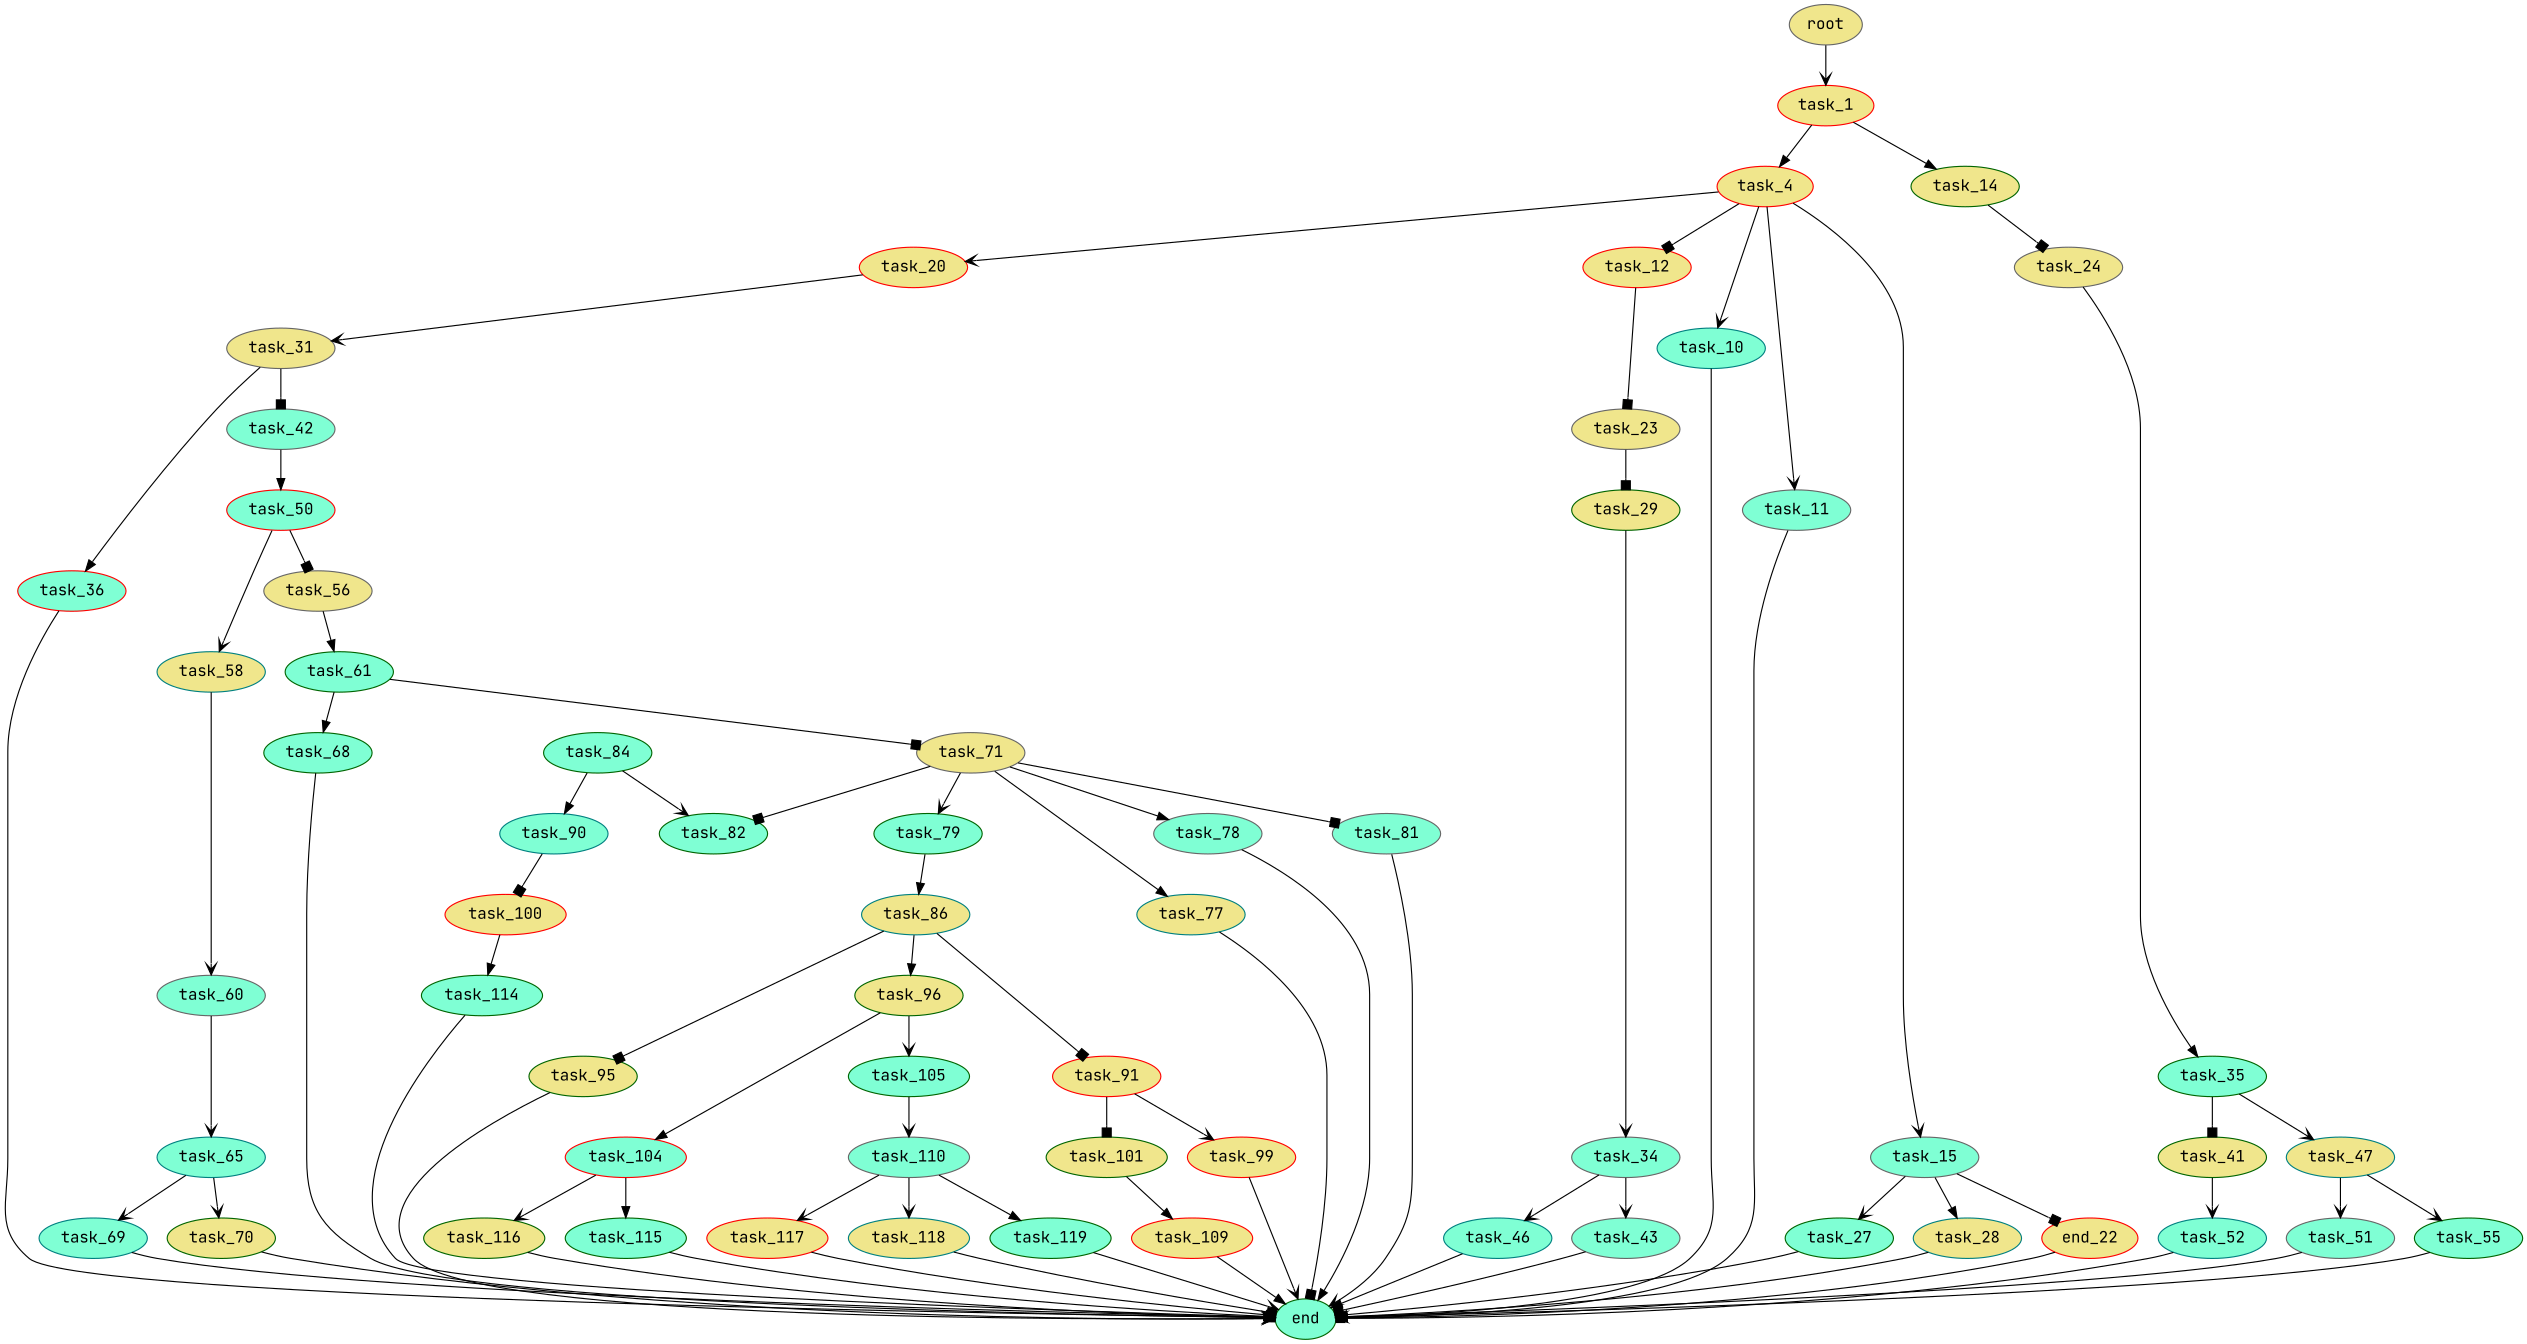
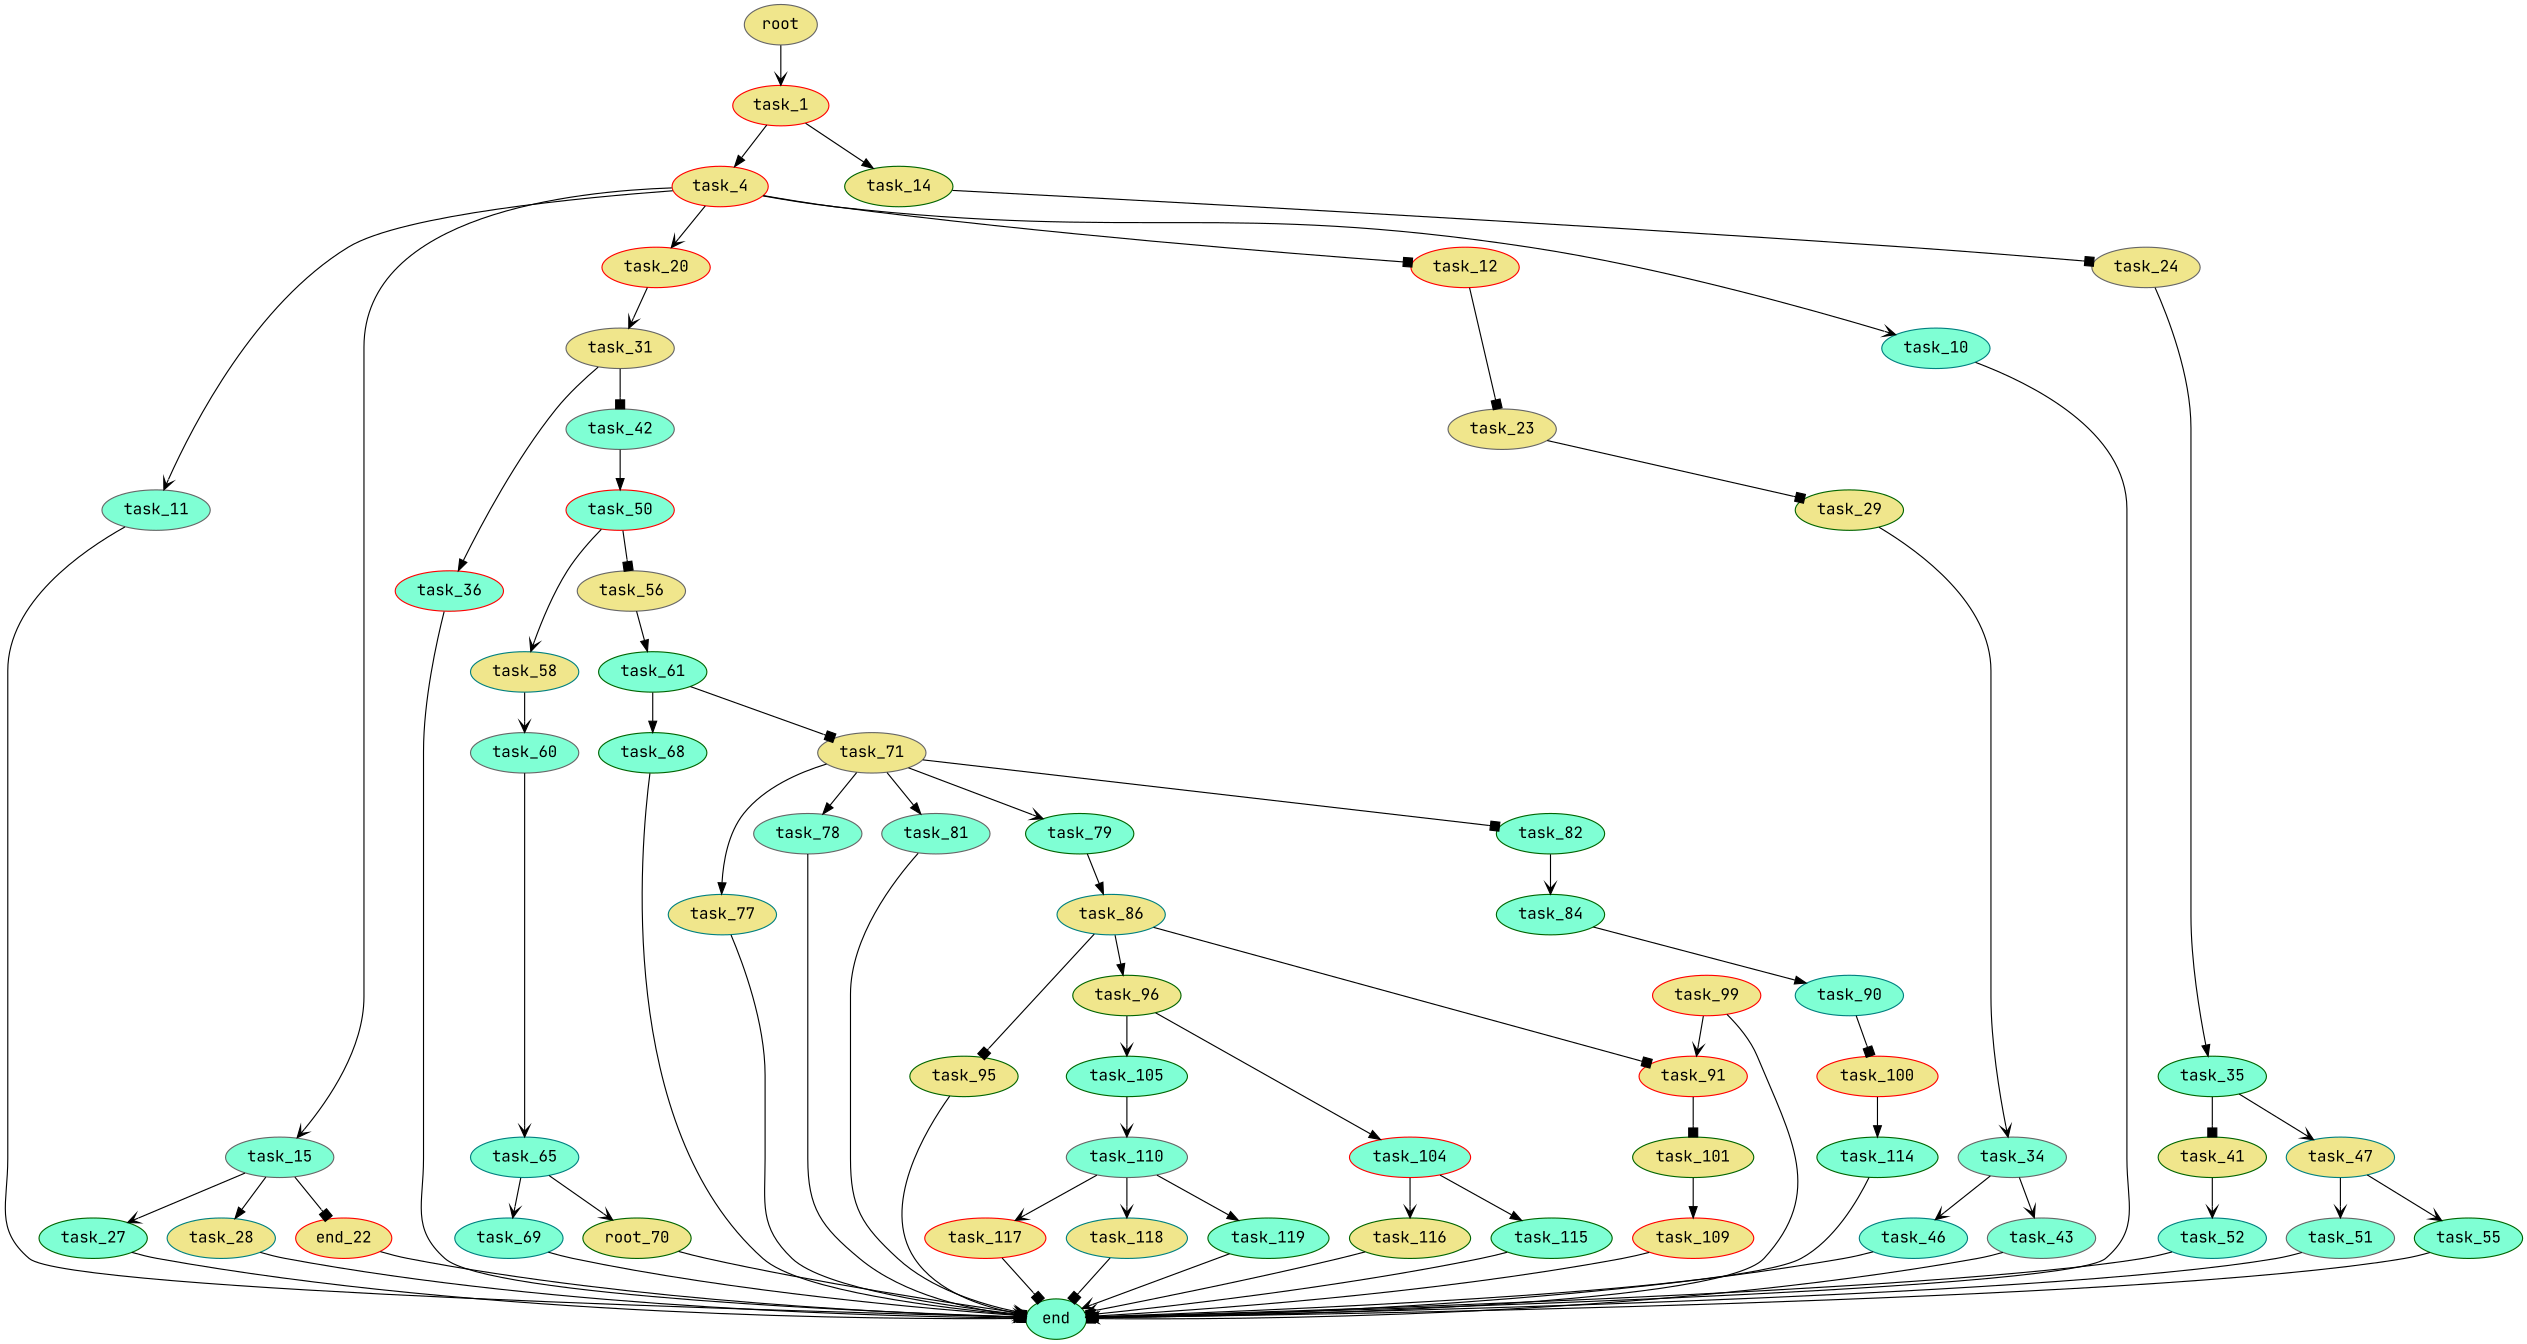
edge "task_84" -> "task_82": reversed
edge "task_71" -> "task_81": arrowhead box -> normal
edge "task_91" -> "task_99": reversed
node "task_70": label "task_70" -> "root_70"
